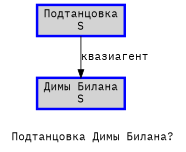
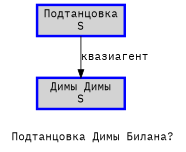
node "Димы Билана S": label "Димы Билана S" -> "Димы Димы S"
